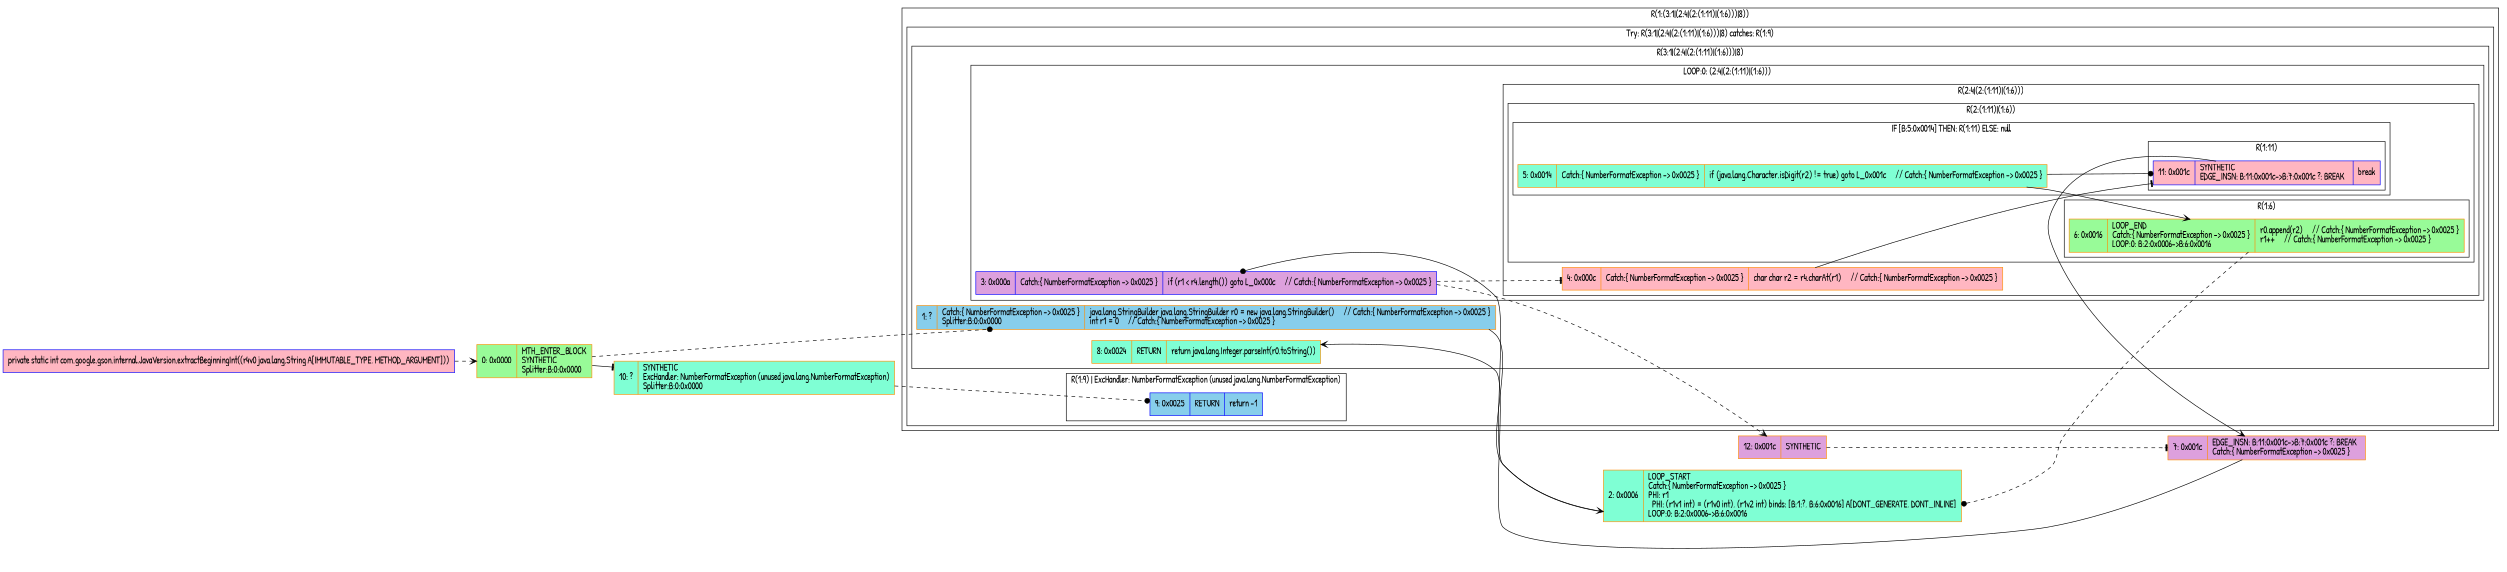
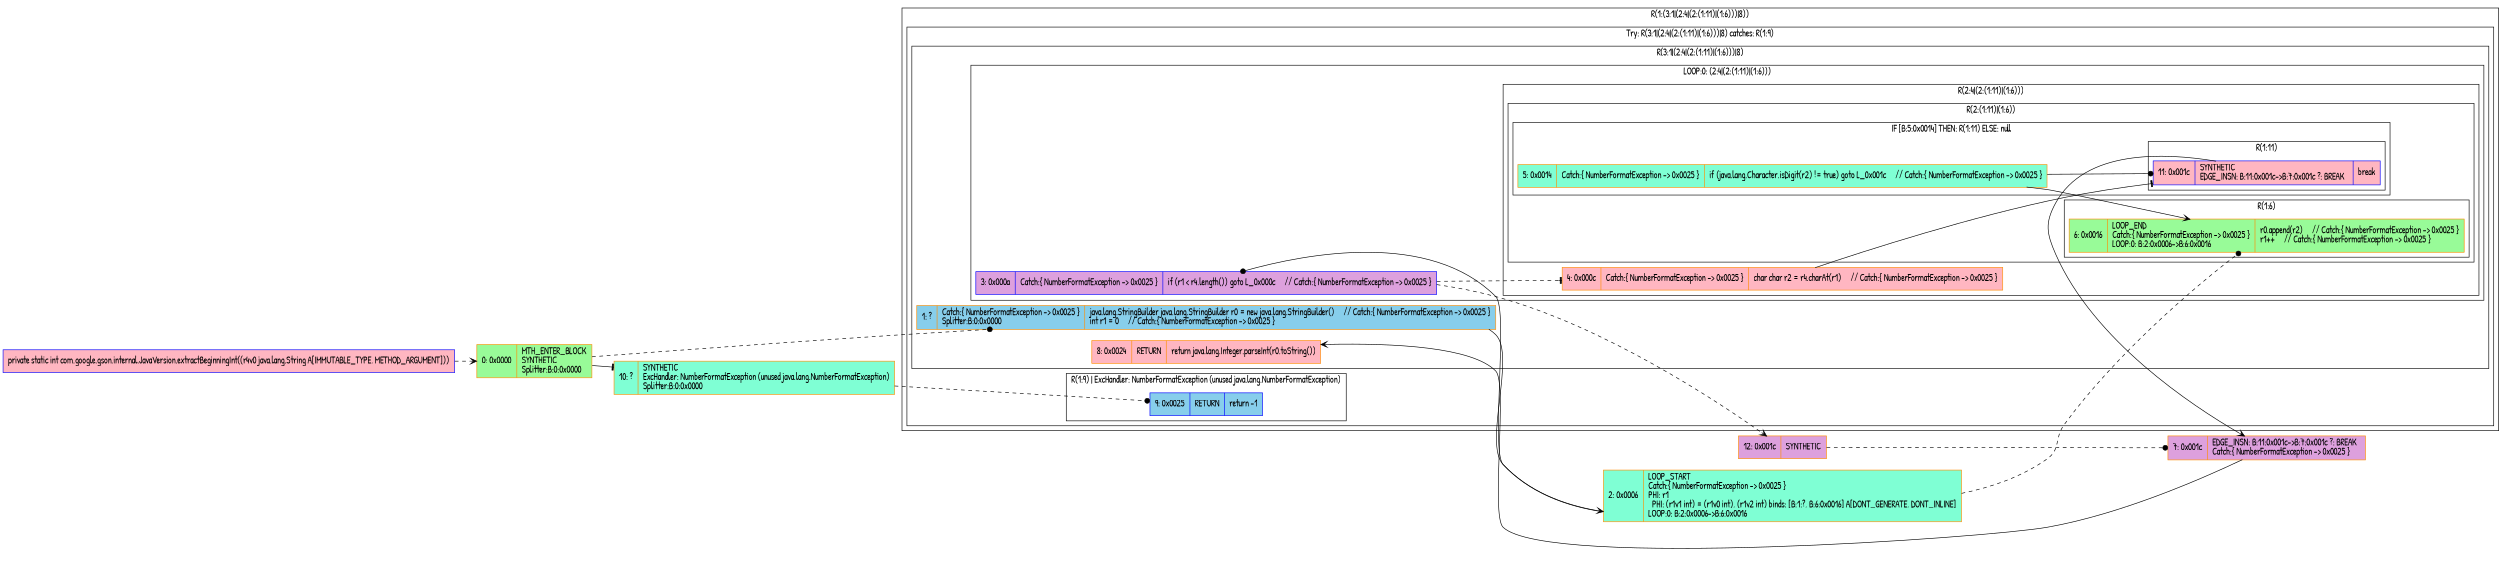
node "8: 0x0024": fillcolor aquamarine -> lightpink
edge "6: 0x0016" -> "2: 0x0006": reversed
edge "12: 0x001c" -> "7: 0x001c": arrowhead tee -> dot
